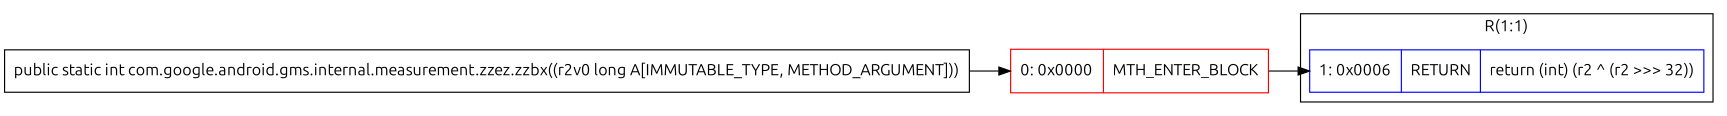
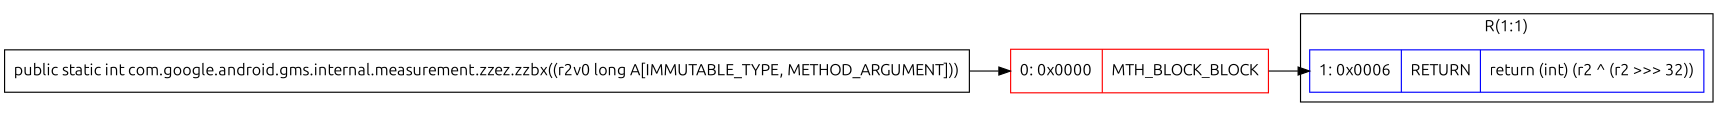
node "0: 0x0000": text "MTH_ENTER_BLOCK" -> "MTH_BLOCK_BLOCK"
